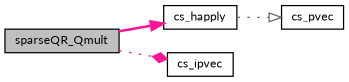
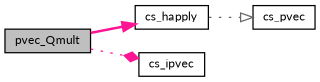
node "sparseQR_Qmult": label "sparseQR_Qmult" -> "pvec_Qmult"
